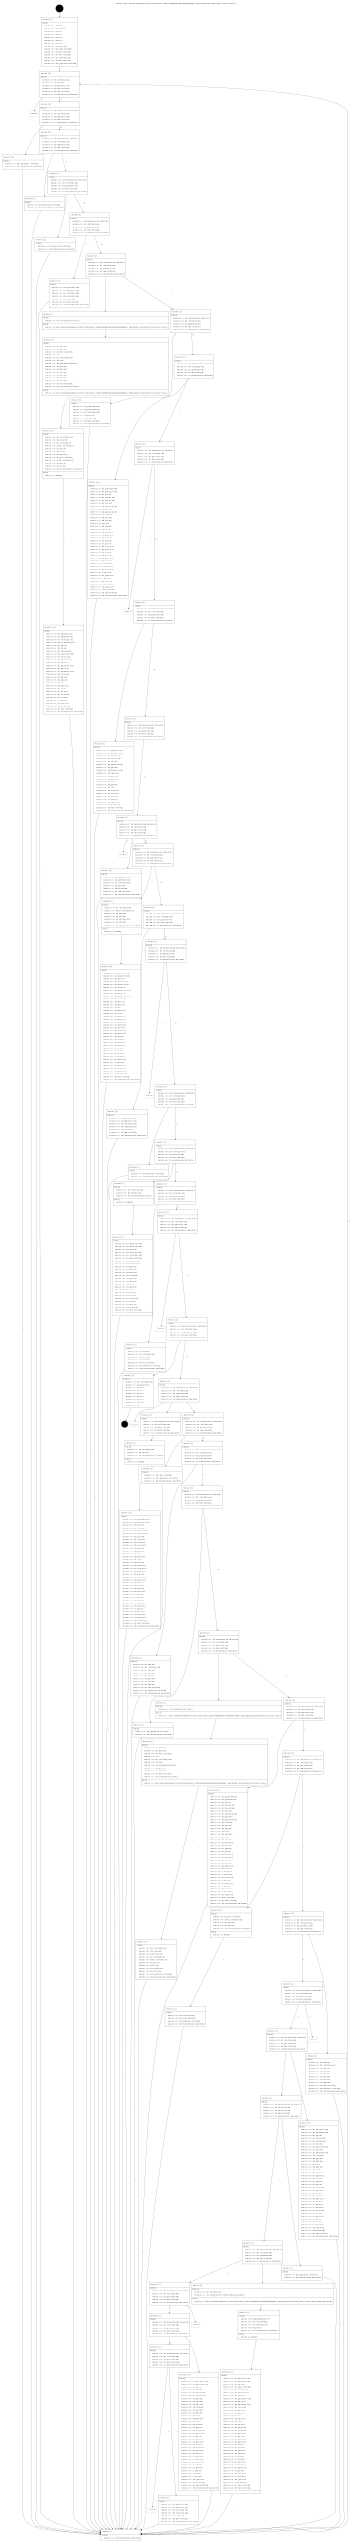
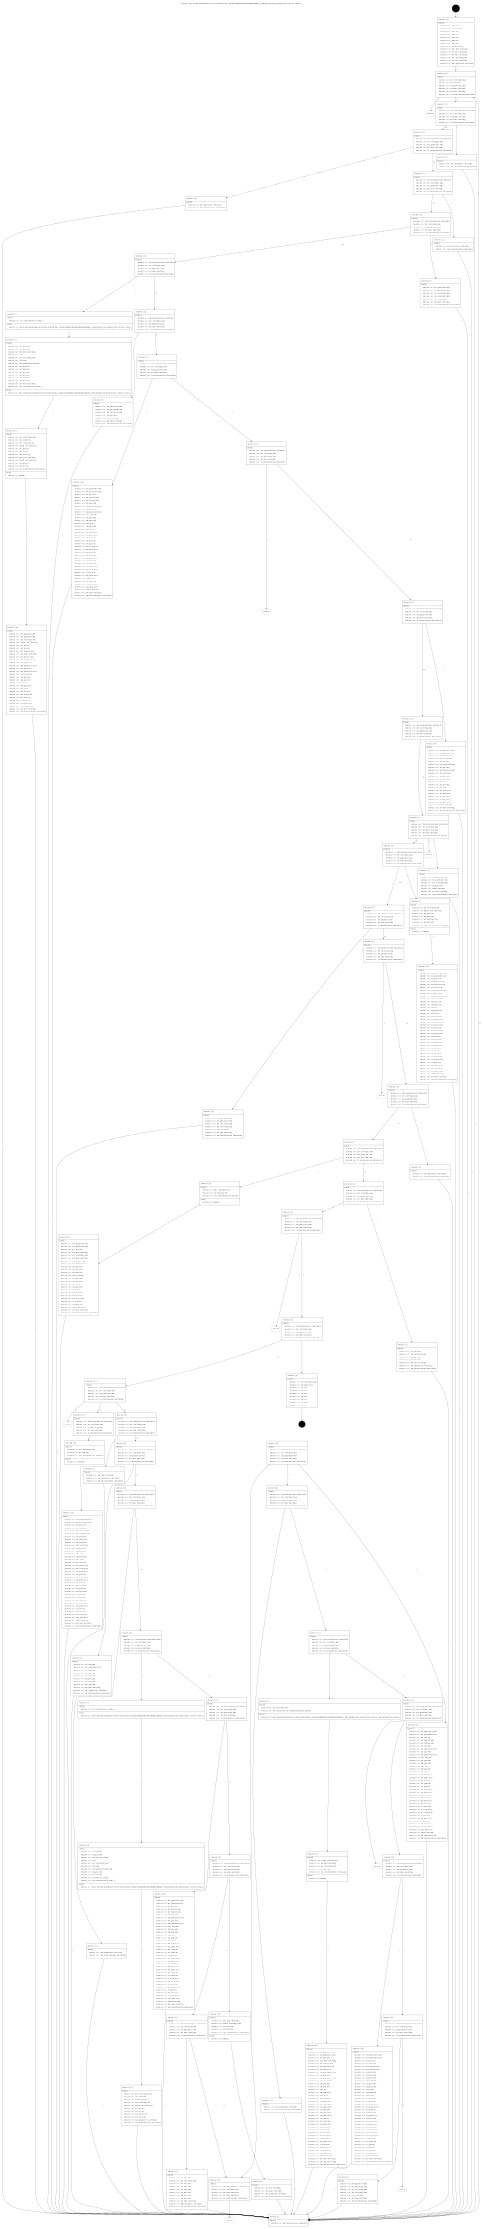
edge "0x40202c [25]" -> "0x402045 [25]": reversed
